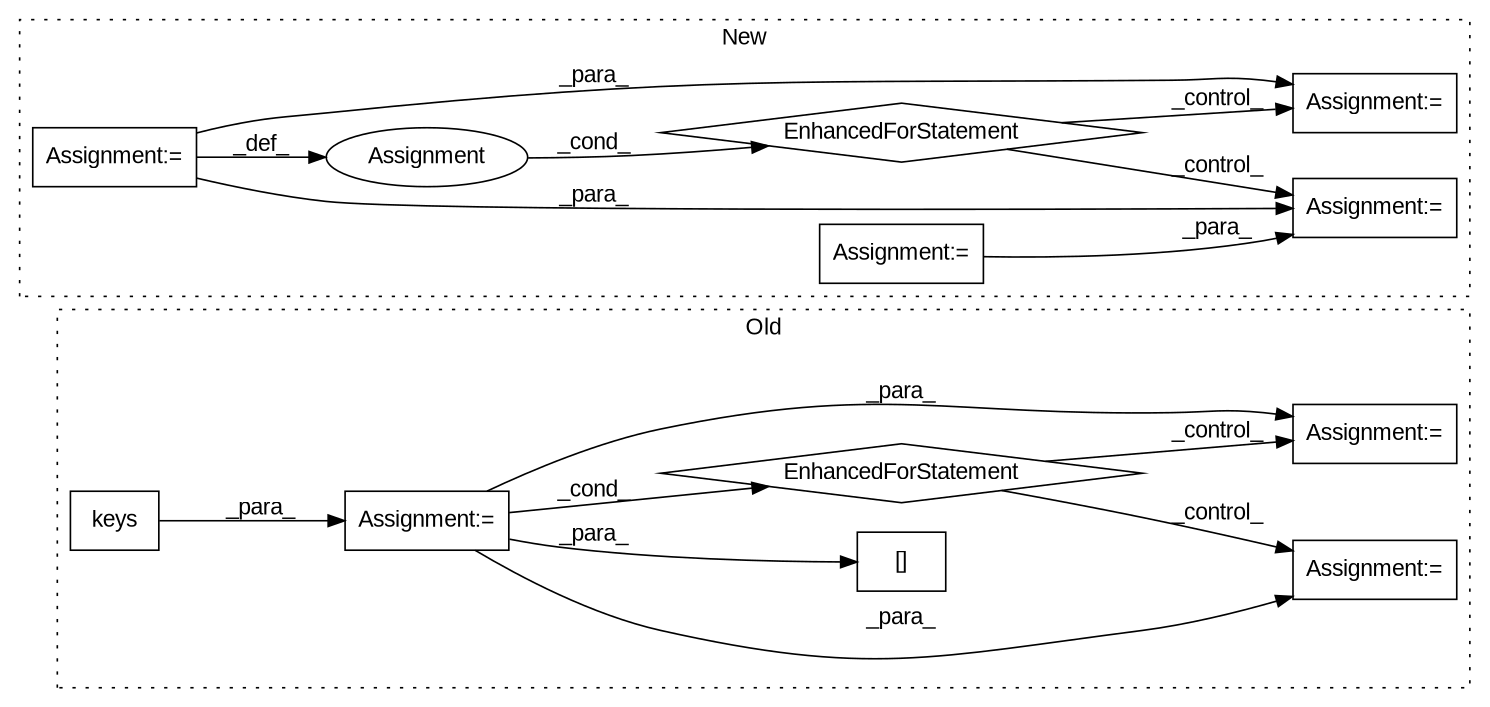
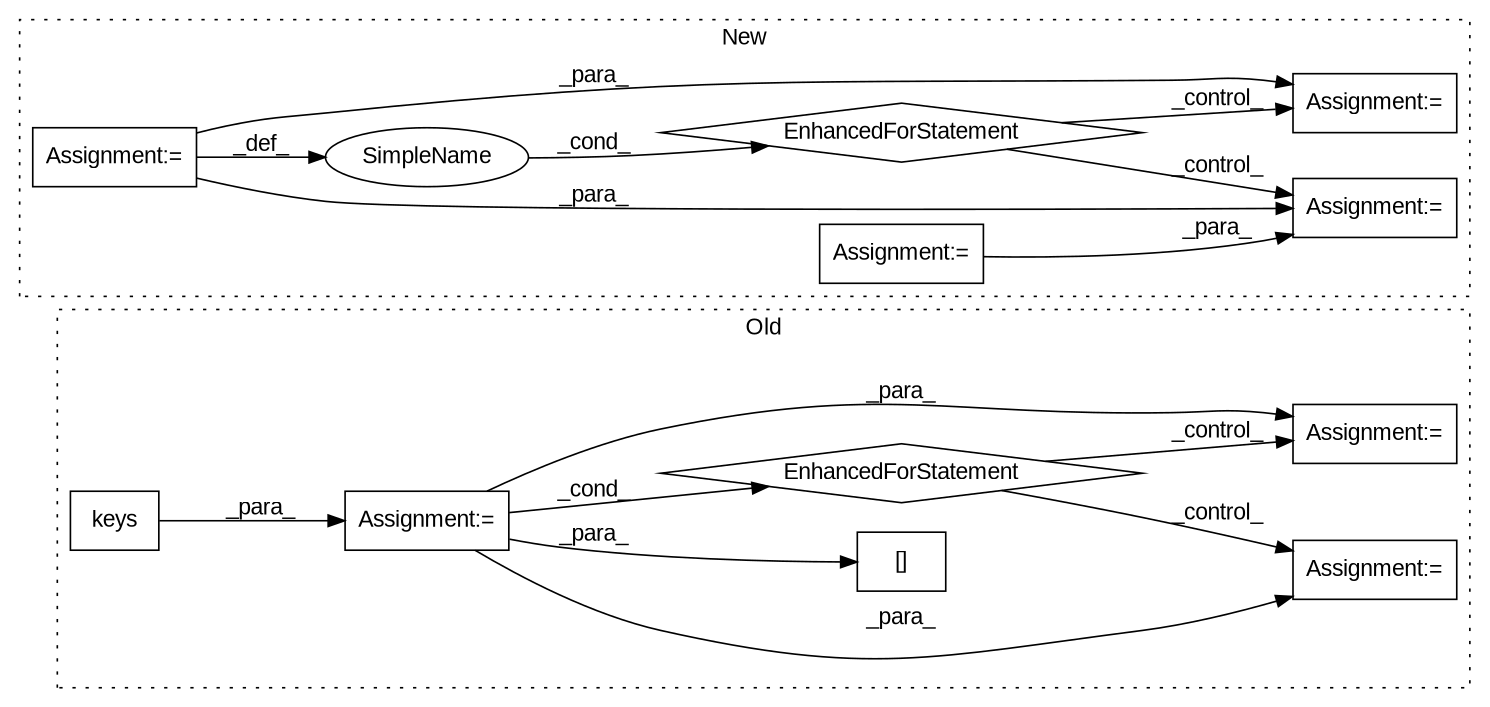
node "Assignment": label "Assignment" -> "SimpleName"
